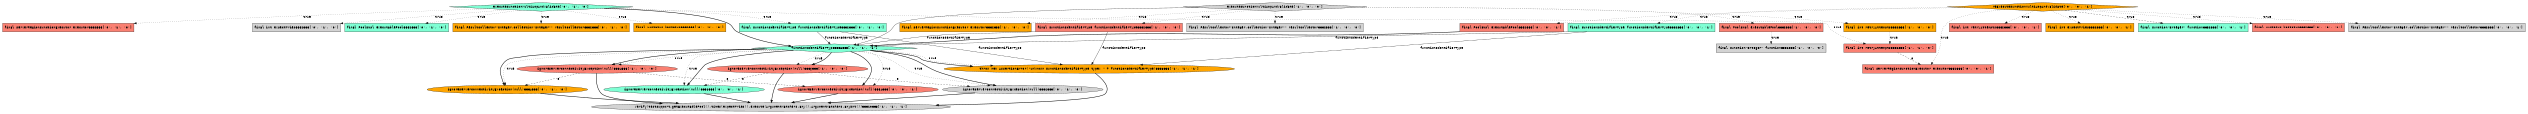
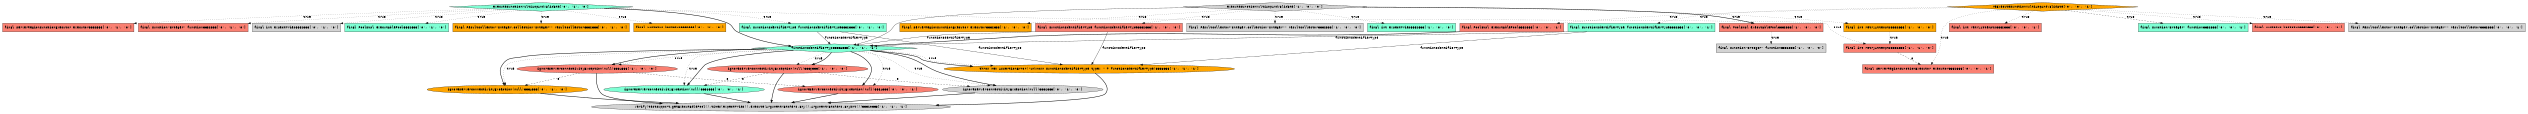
edge "executeFunctionMultiHopAndValidate['1', '0', '0']" -> "final PoolImpl executablePool@@@2@@@['1', '0', '0']": style dotted -> bold
node "final Function<Integer> function@@@2@@@['0', '1', '0']": added
node "final int expectTries@@@2@@@['1', '0', '0']": added
node "final int expectTries@@@2@@@['0', '0', '1']": removed
